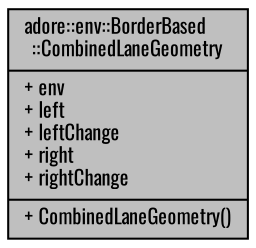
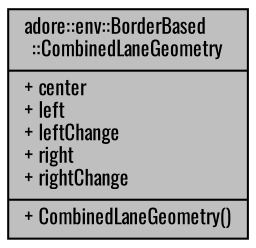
node "adore::env::BorderBased": text "+ env" -> "+ center"
